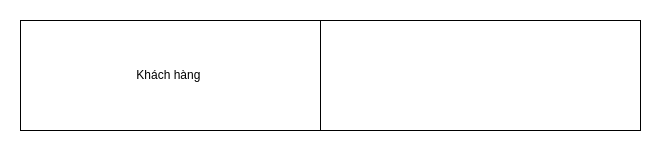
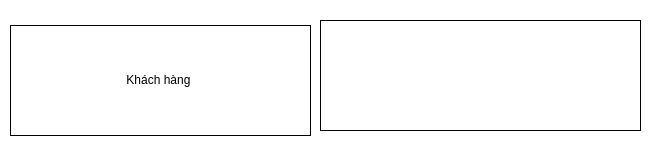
node "Khách hàng": moved (171, 76) -> (161, 81)
